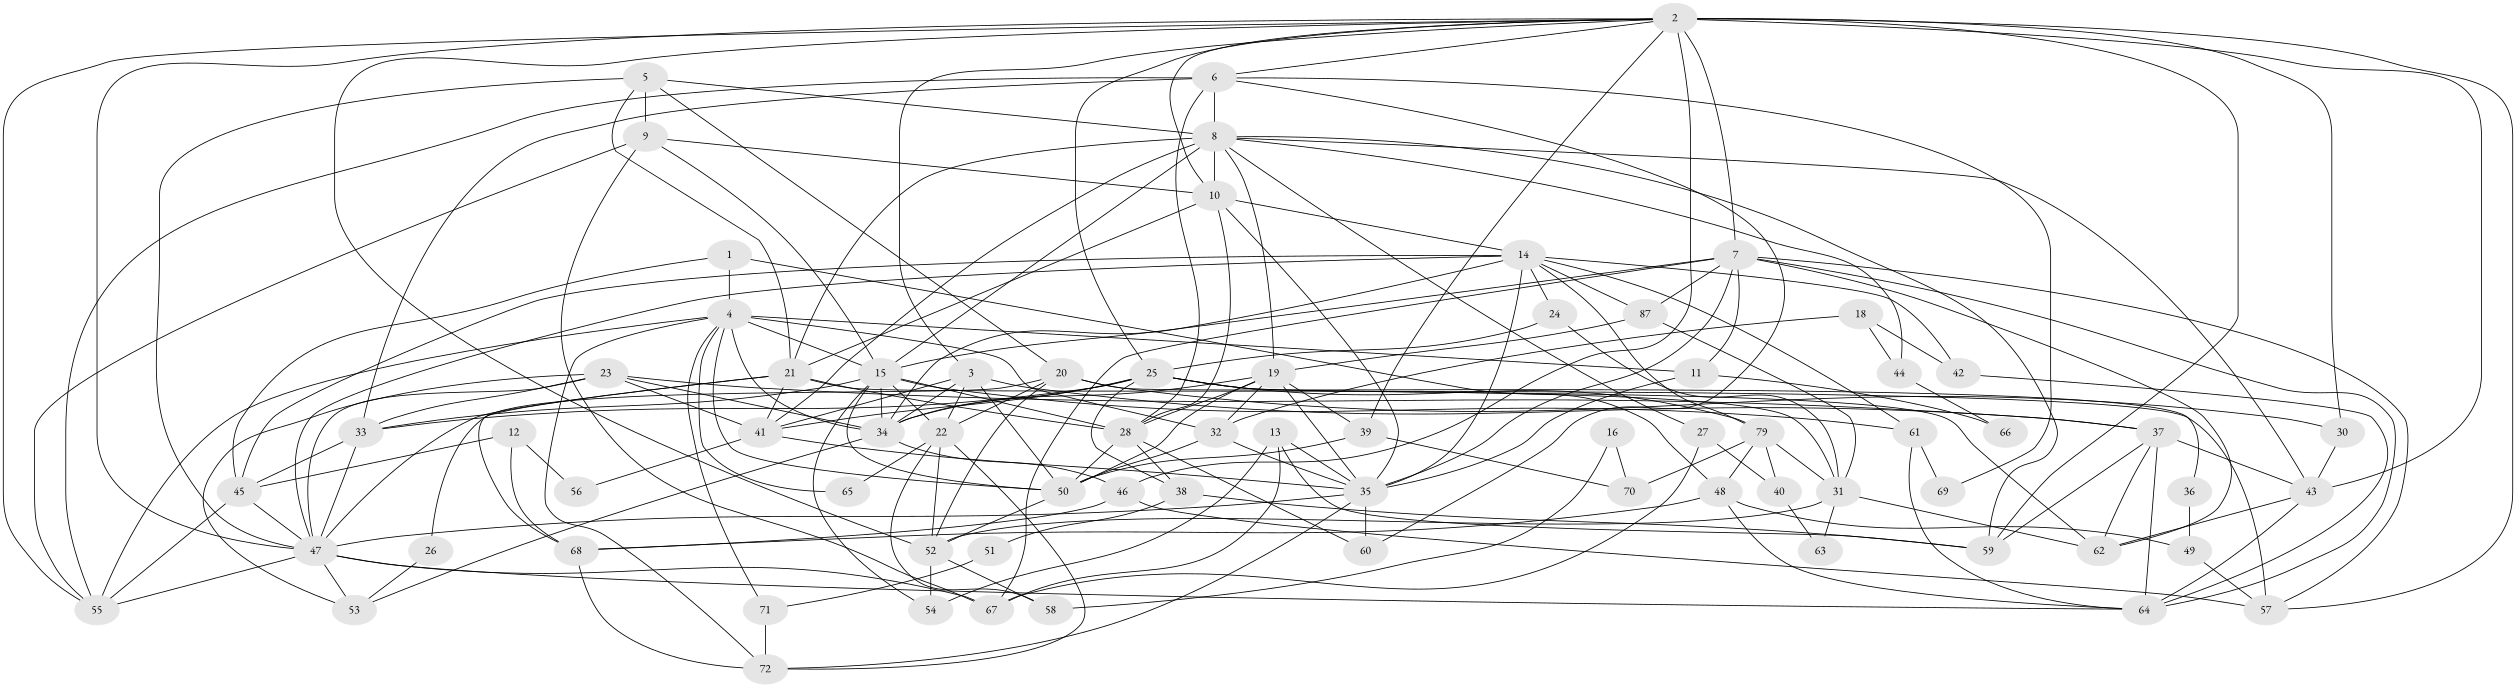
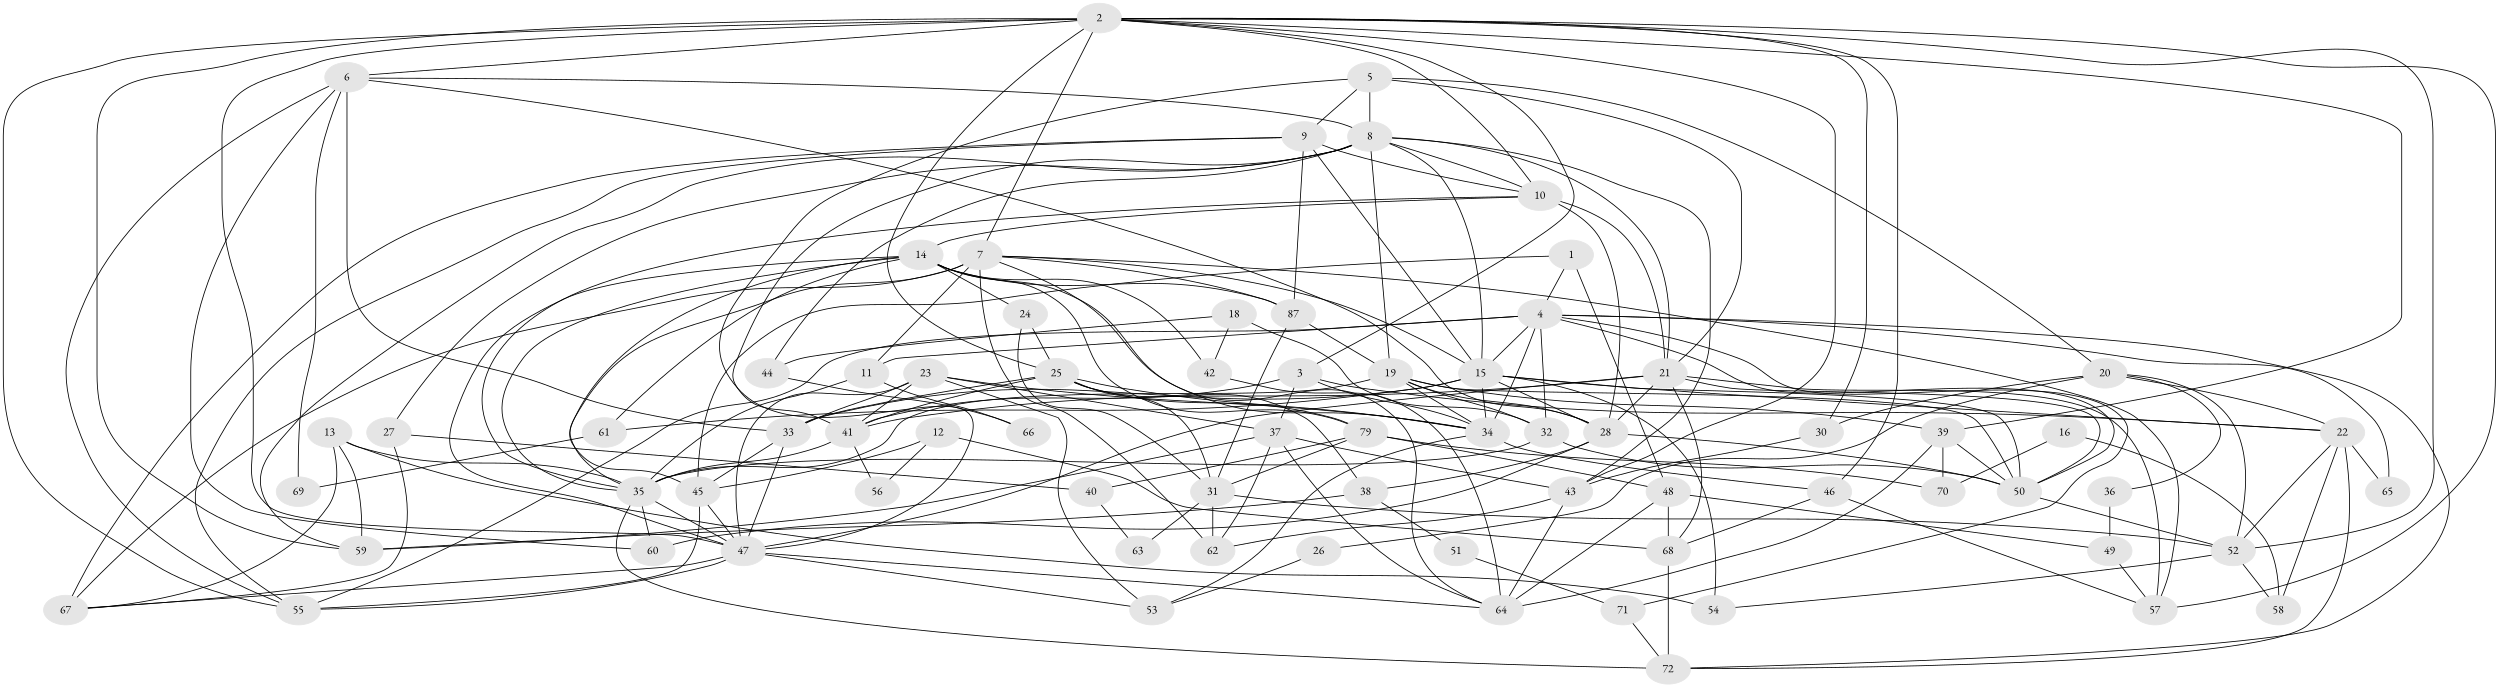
edge "9" -- "87": added
edge "25" -- "62": removed
edge "3" -- "50": now "21" -- "50"
edge "61" -- "64": now "39" -- "64"
